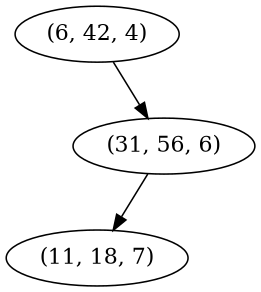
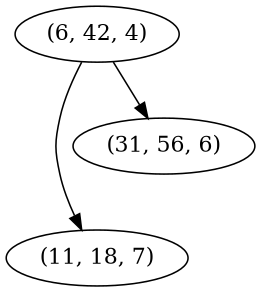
edge "(31, 56, 6)" -> "(11, 18, 7)": now "(6, 42, 4)" -> "(11, 18, 7)"
